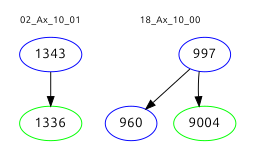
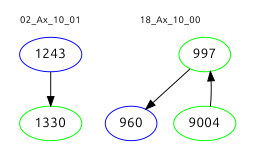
node "1343": label "1343" -> "1243"
node "997": color blue -> green
edge "997" -> "9004": reversed
node "1336": label "1336" -> "1330"
